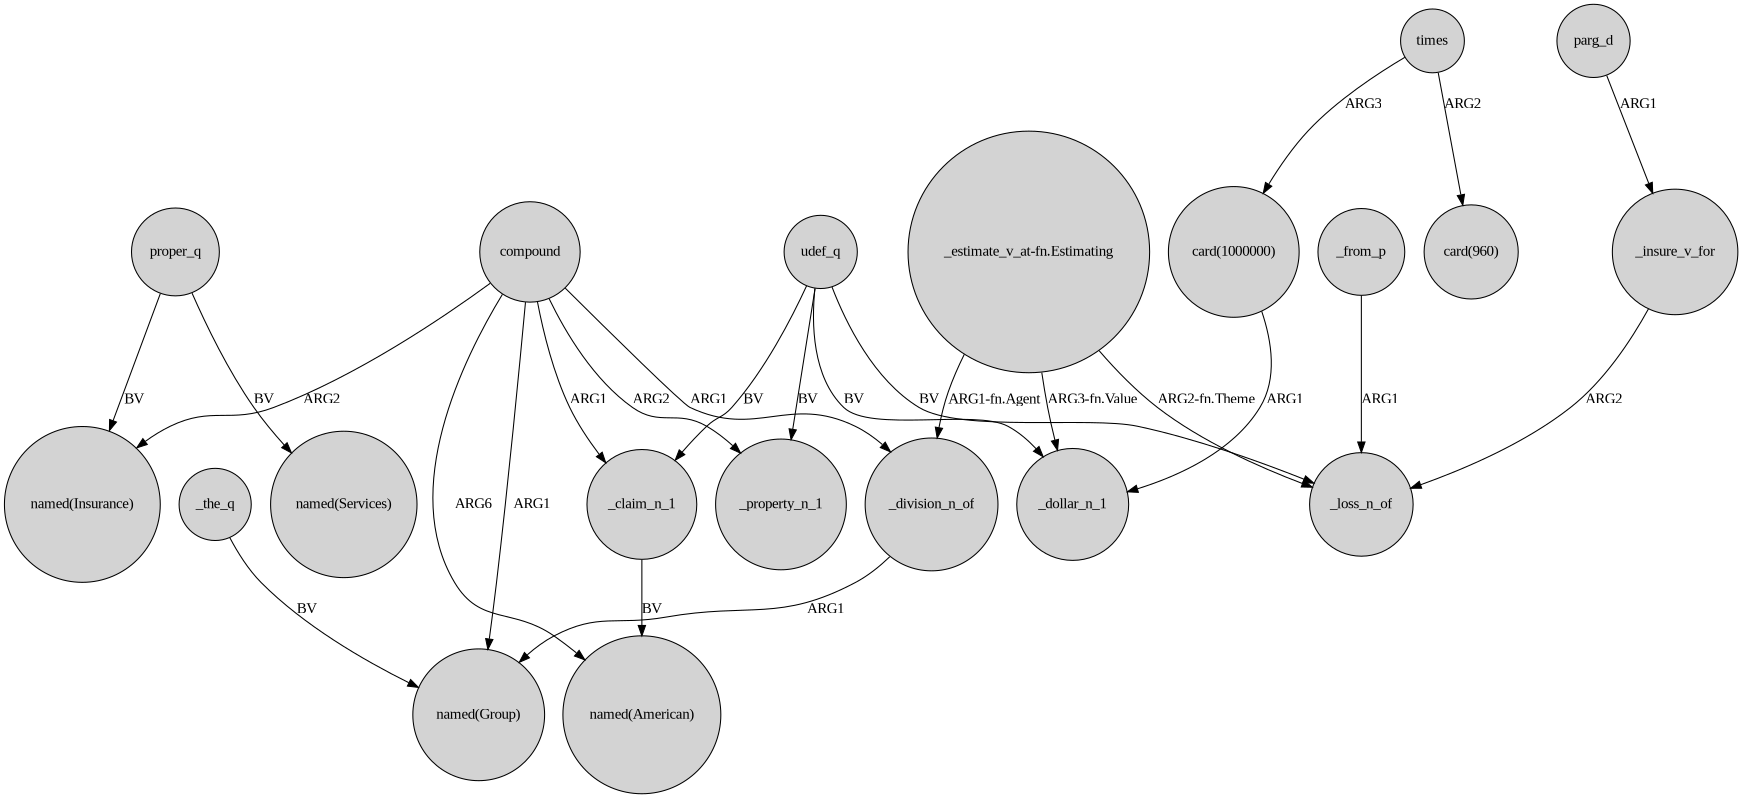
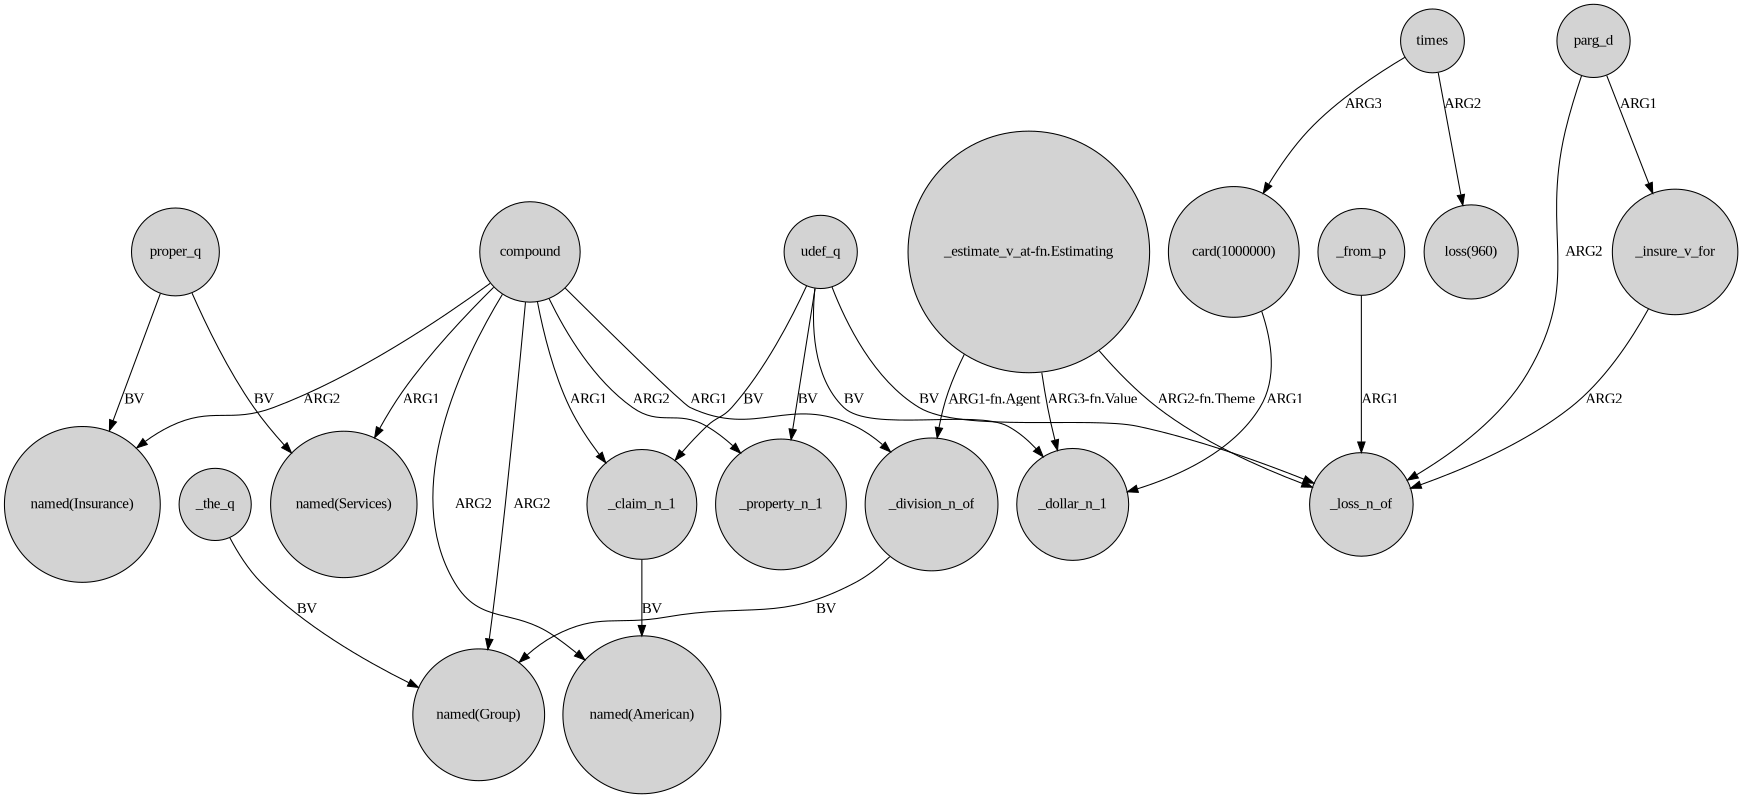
node "card(960)": label "card(960)" -> "loss(960)"
edge "parg_d" -> "_loss_n_of": added, label "ARG2"
edge "compound" -> "named(Services)": added, label "ARG1"
edge "compound" -> "named(American)": label "ARG6" -> "ARG2"
edge "compound" -> "named(Group)": label "ARG1" -> "ARG2"
edge "_division_n_of" -> "named(Group)": label "ARG1" -> "BV"
